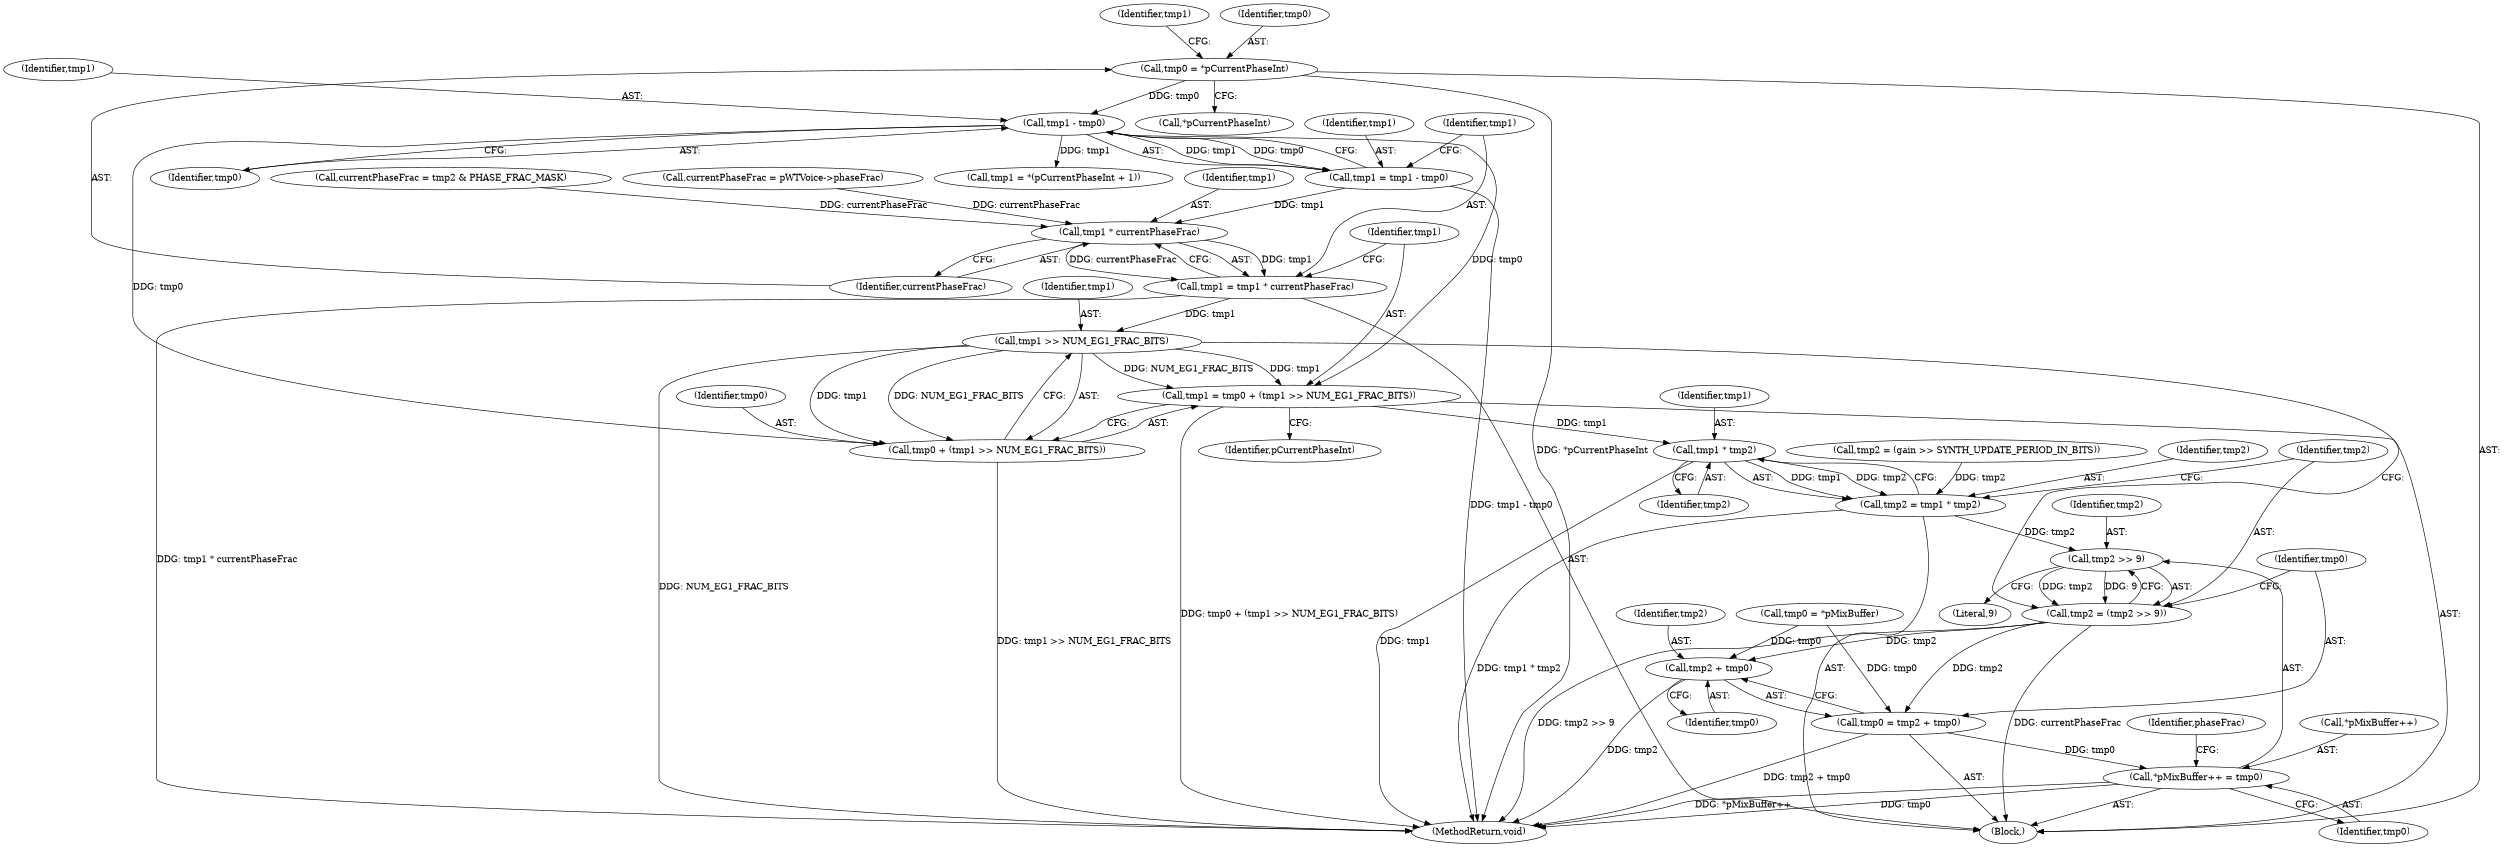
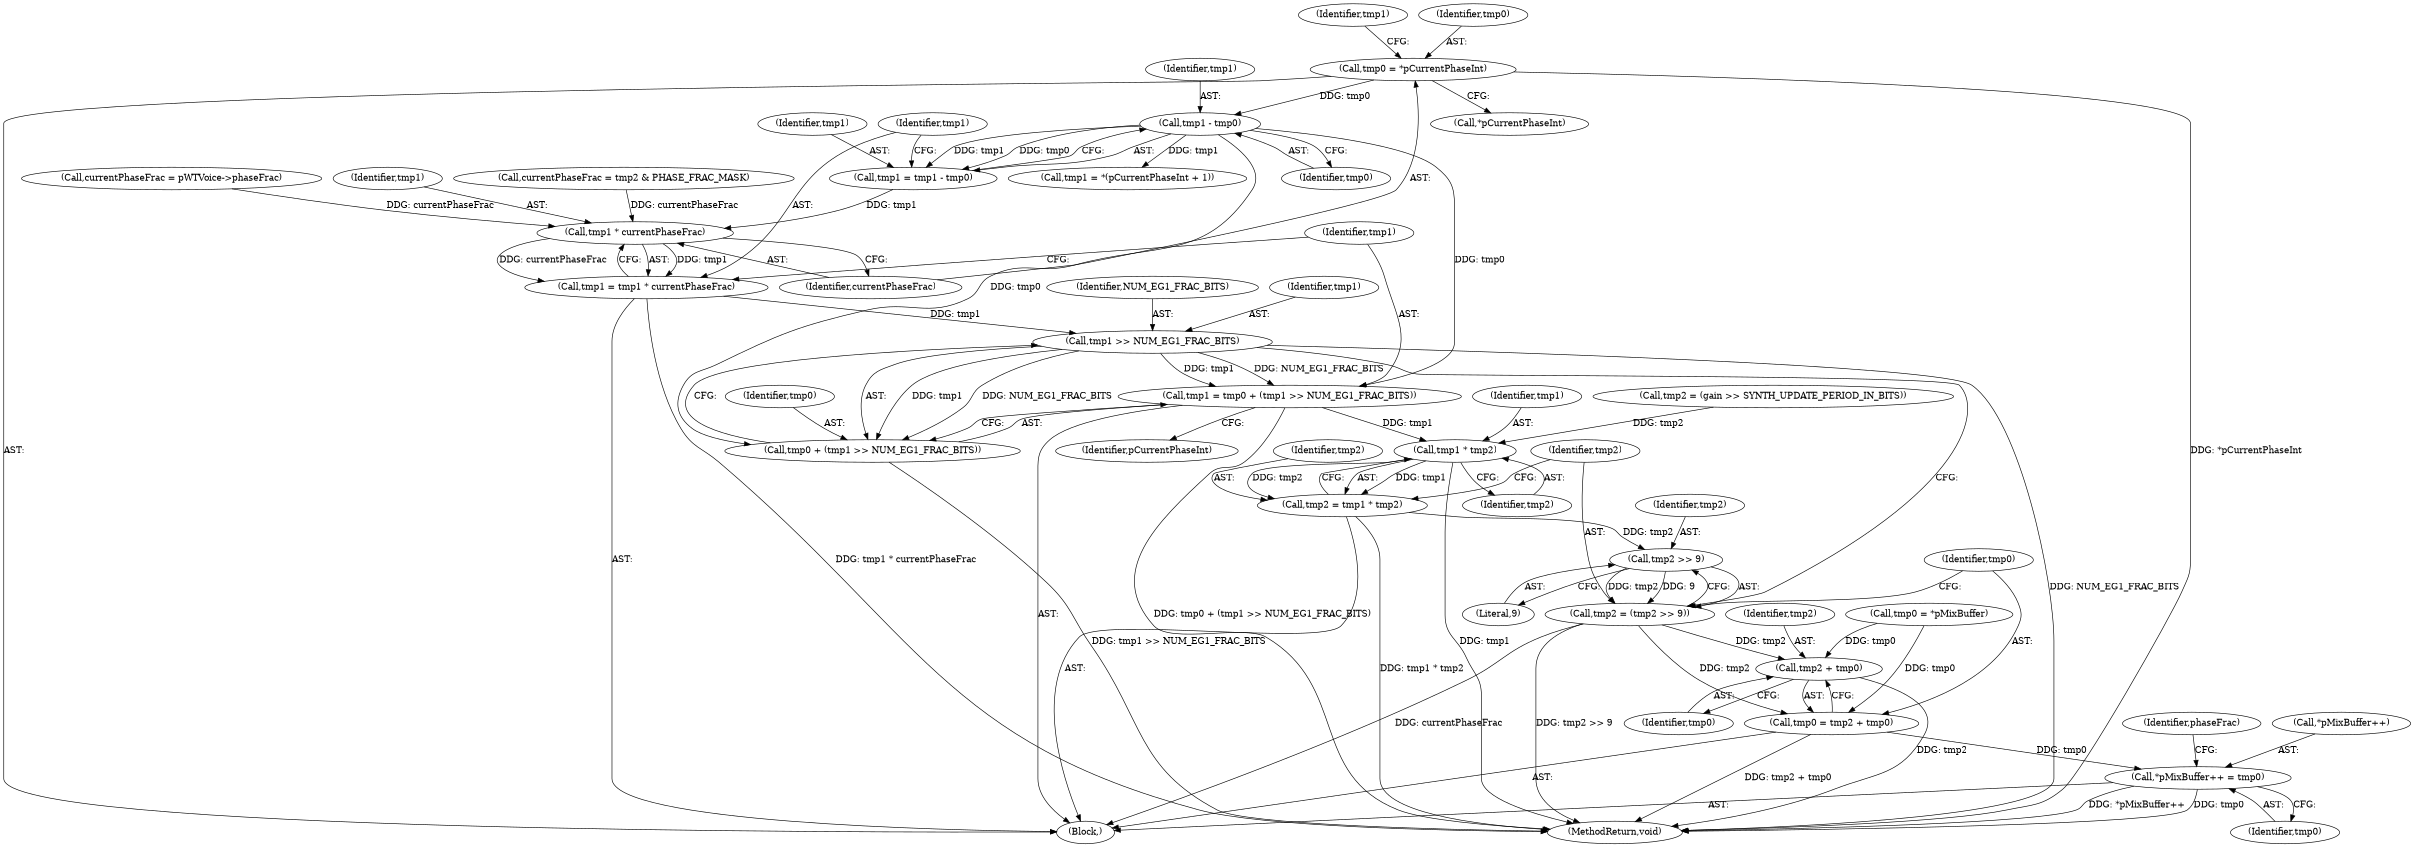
node "(Identifier,NUM_EG1_FRAC_BITS)": added
edge "(Call,tmp2 = (gain >> SYNTH_UPDATE_PERIOD_IN_BITS))" -> "(Call,tmp2 = tmp1 * tmp2)": now "(Call,tmp2 = (gain >> SYNTH_UPDATE_PERIOD_IN_BITS))" -> "(Call,tmp1 * tmp2)"
edge "(Call,tmp1 = tmp1 - tmp0)" -> "(MethodReturn,void)": removed, label "DDG: tmp1 - tmp0"
edge "(Call,*pMixBuffer++ = tmp0)" -> "(Call,tmp2 >> 9)": now "(Literal,9)" -> "(Call,tmp2 >> 9)"
